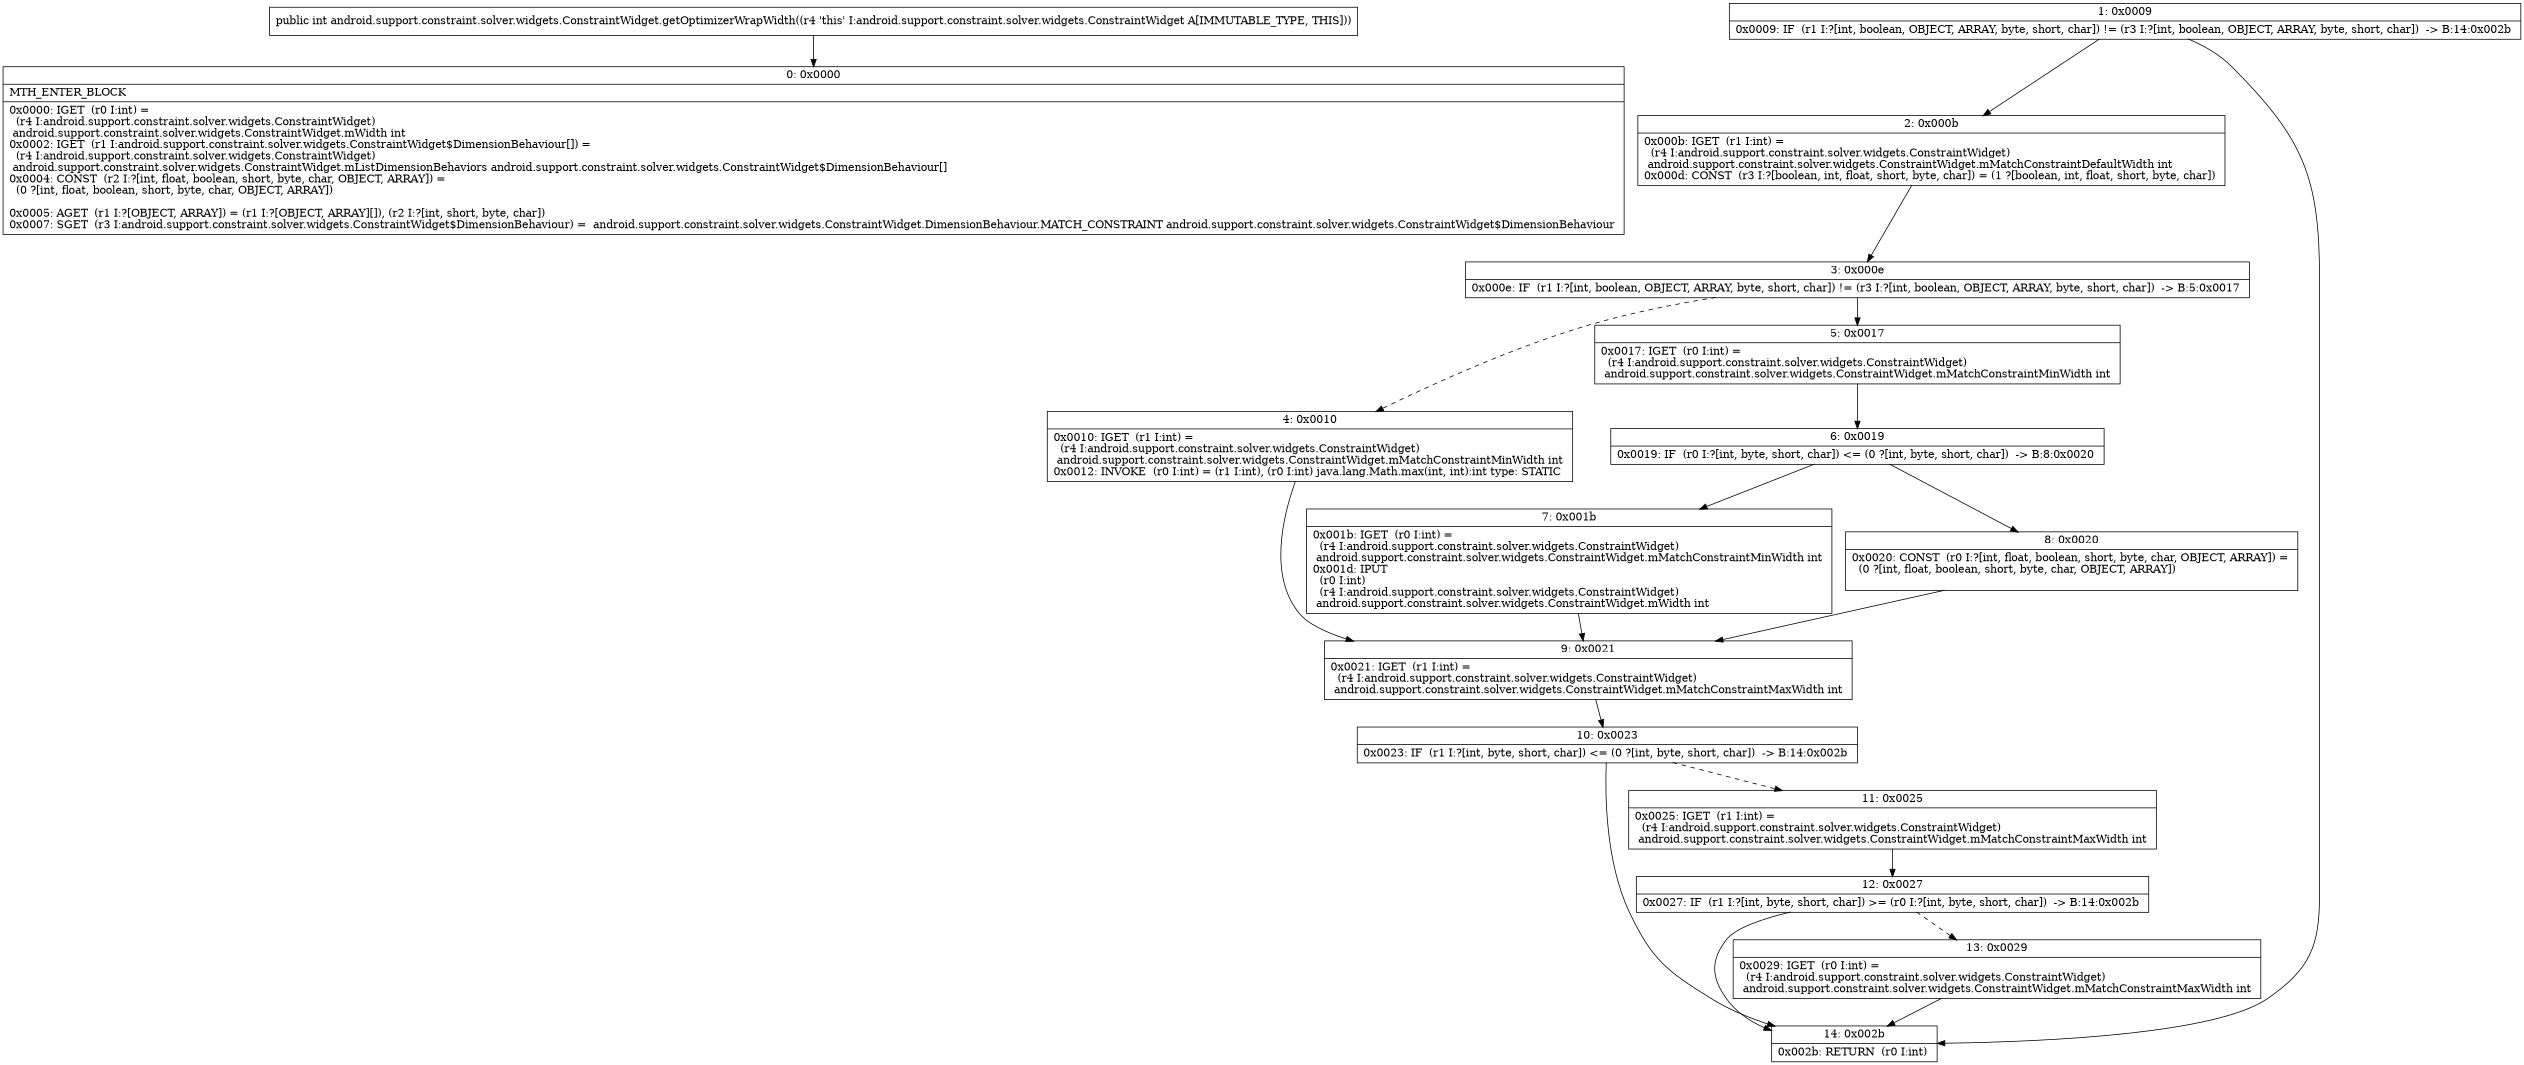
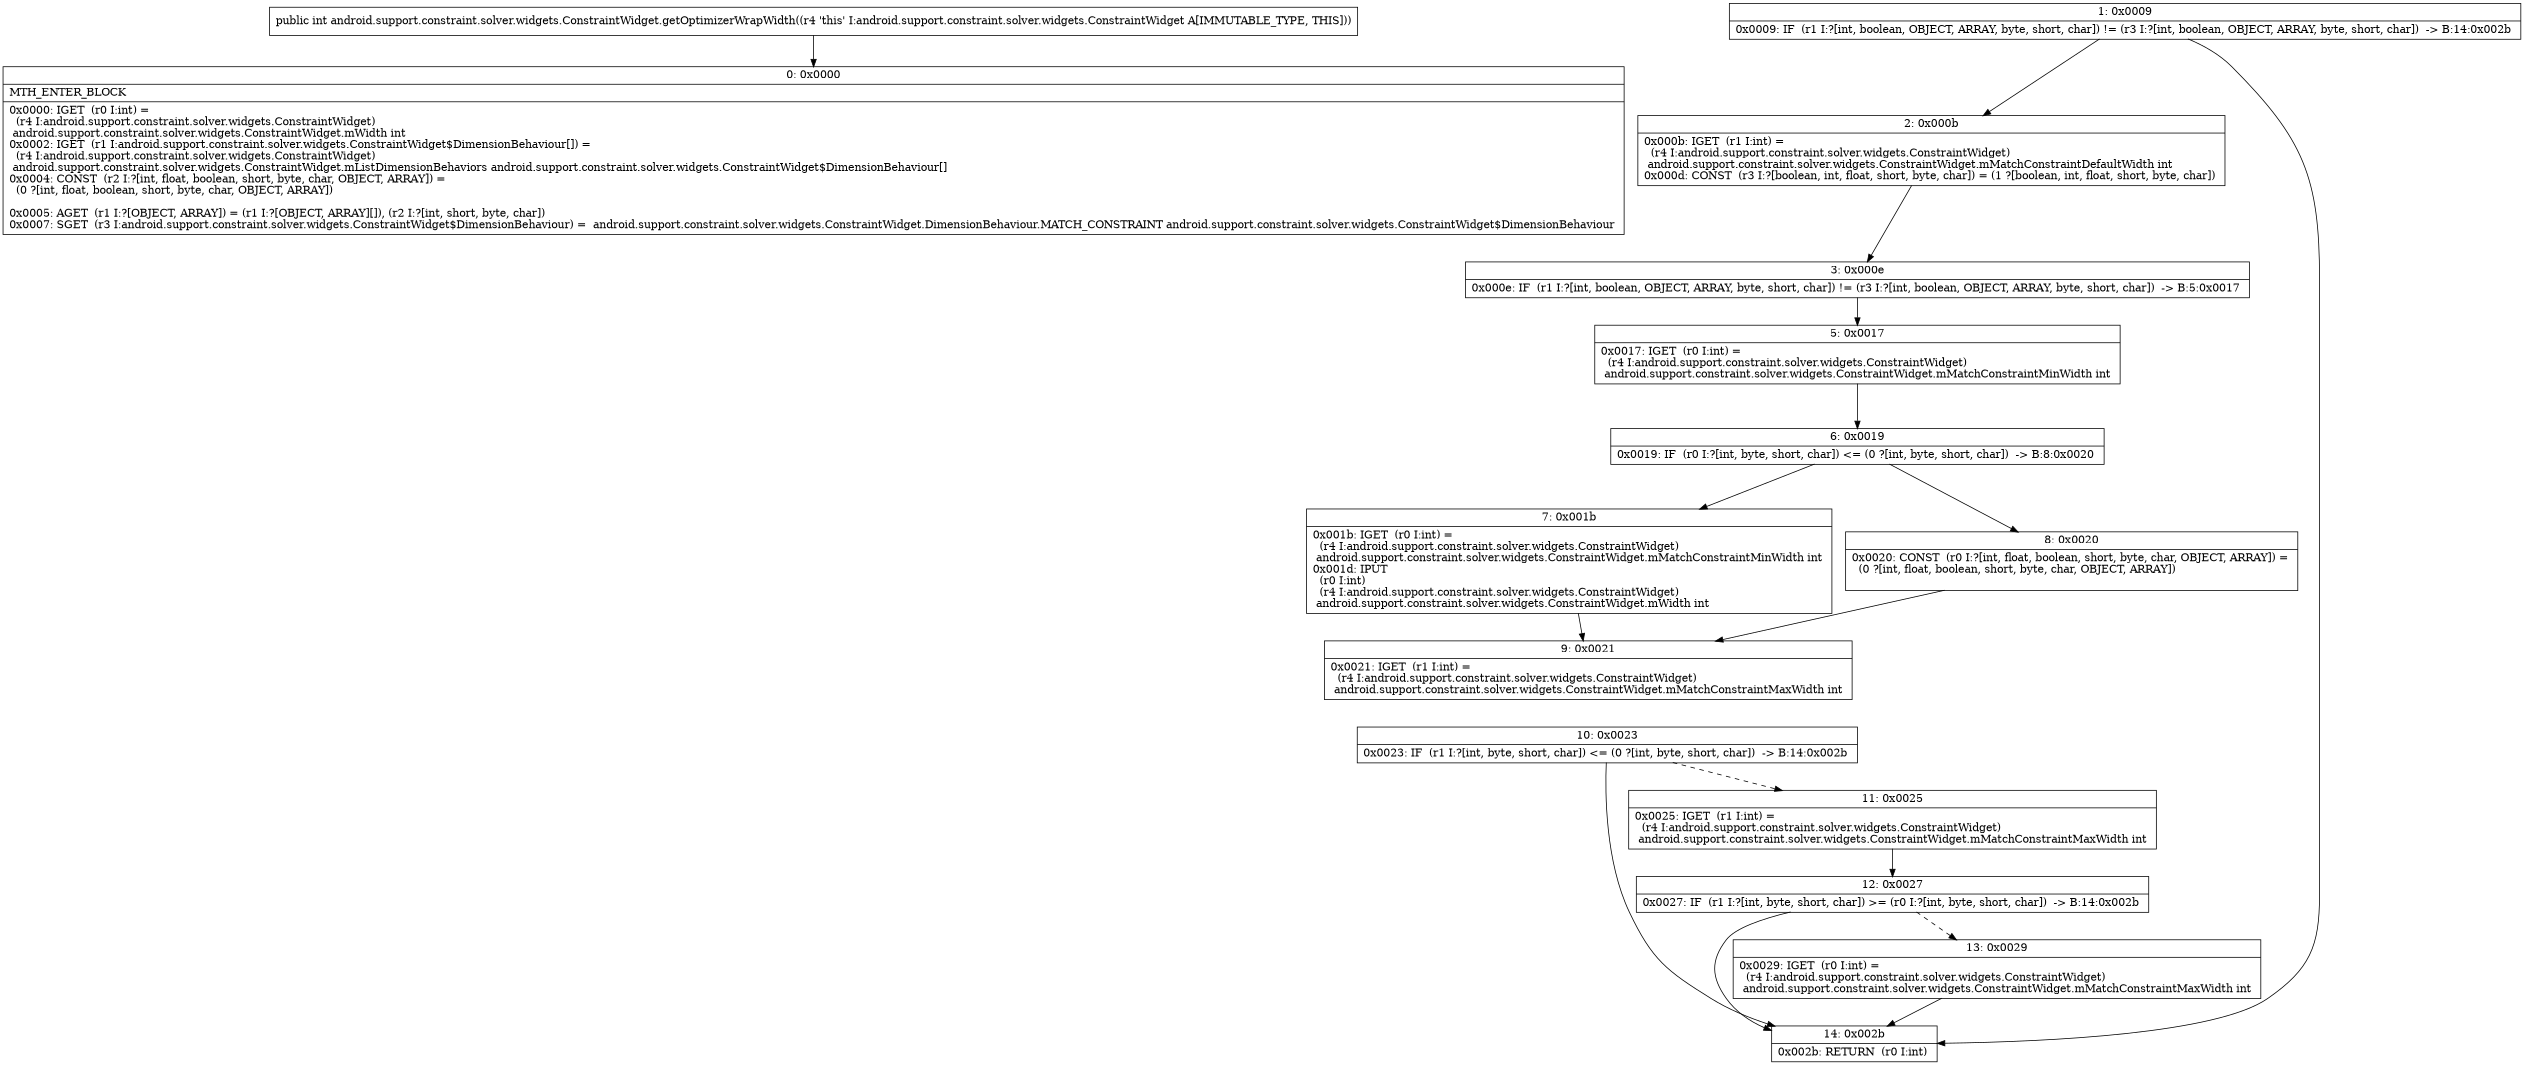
node "4: 0x0010": removed
edge "9: 0x0021" -> "10: 0x0023": removed
